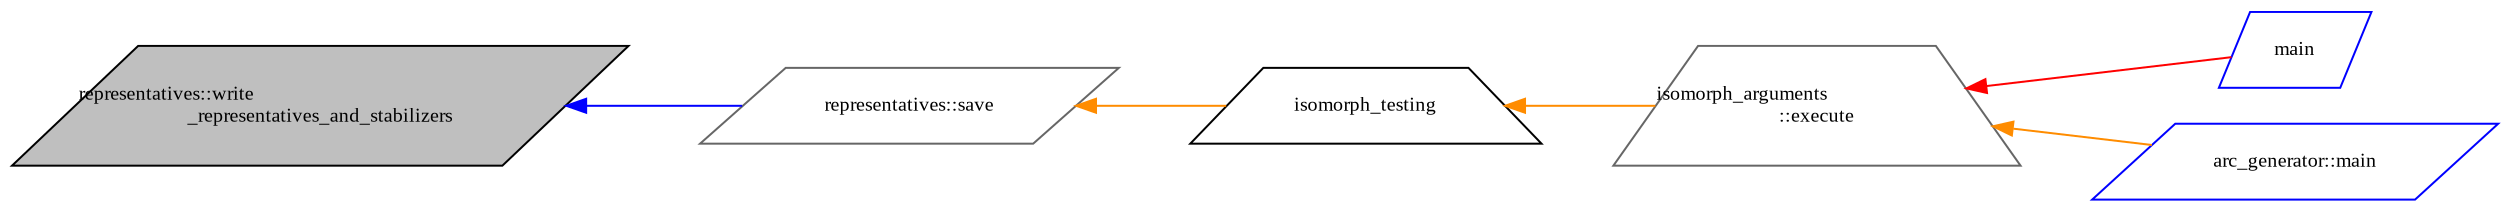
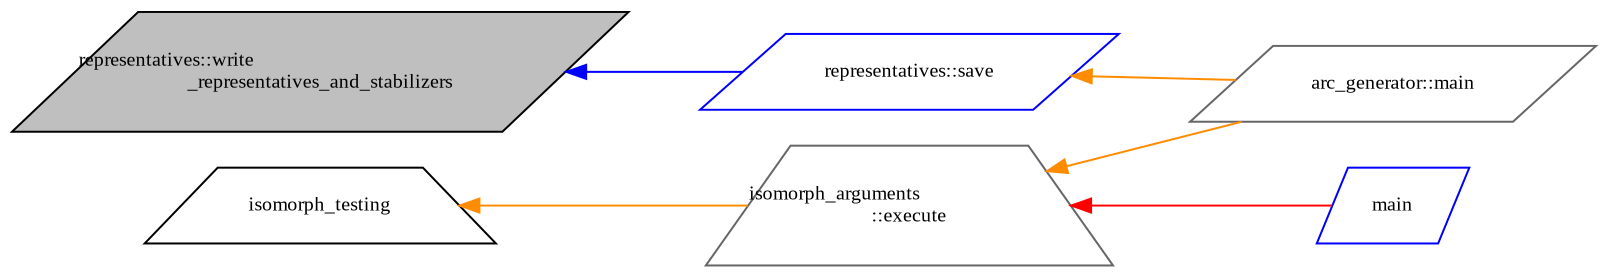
node "representatives::save": color gray40 -> blue
edge "isomorph_testing" -> "representatives::save": now "arc_generator::main" -> "representatives::save"
node "arc_generator::main": color blue -> gray40
